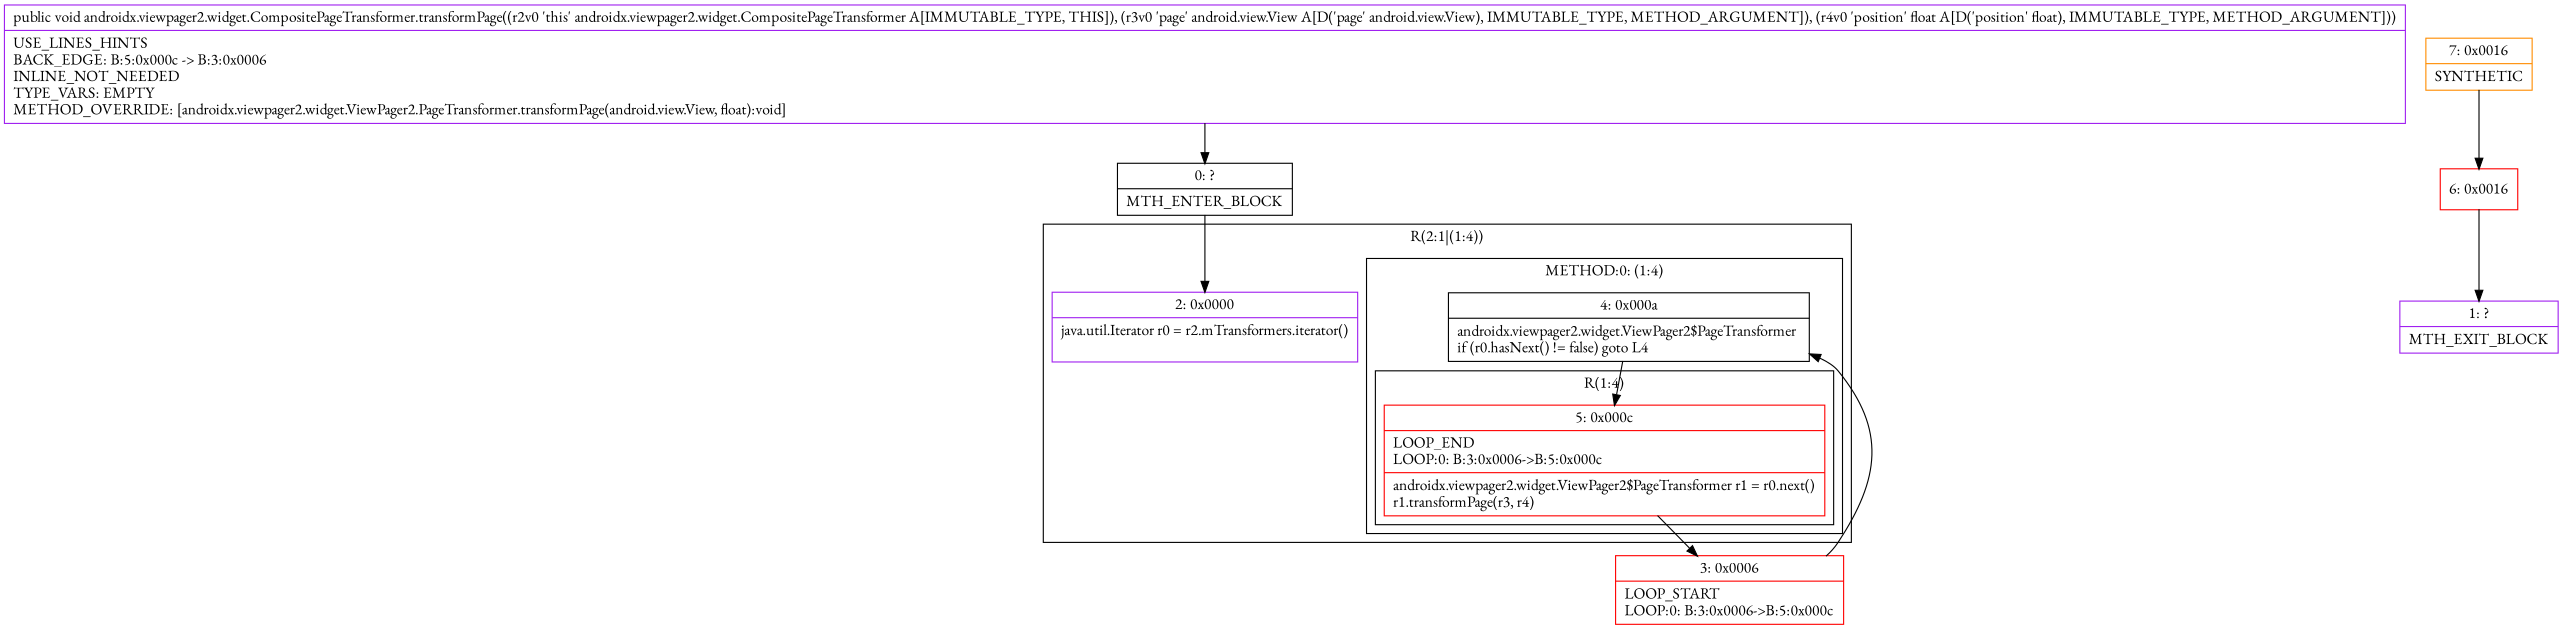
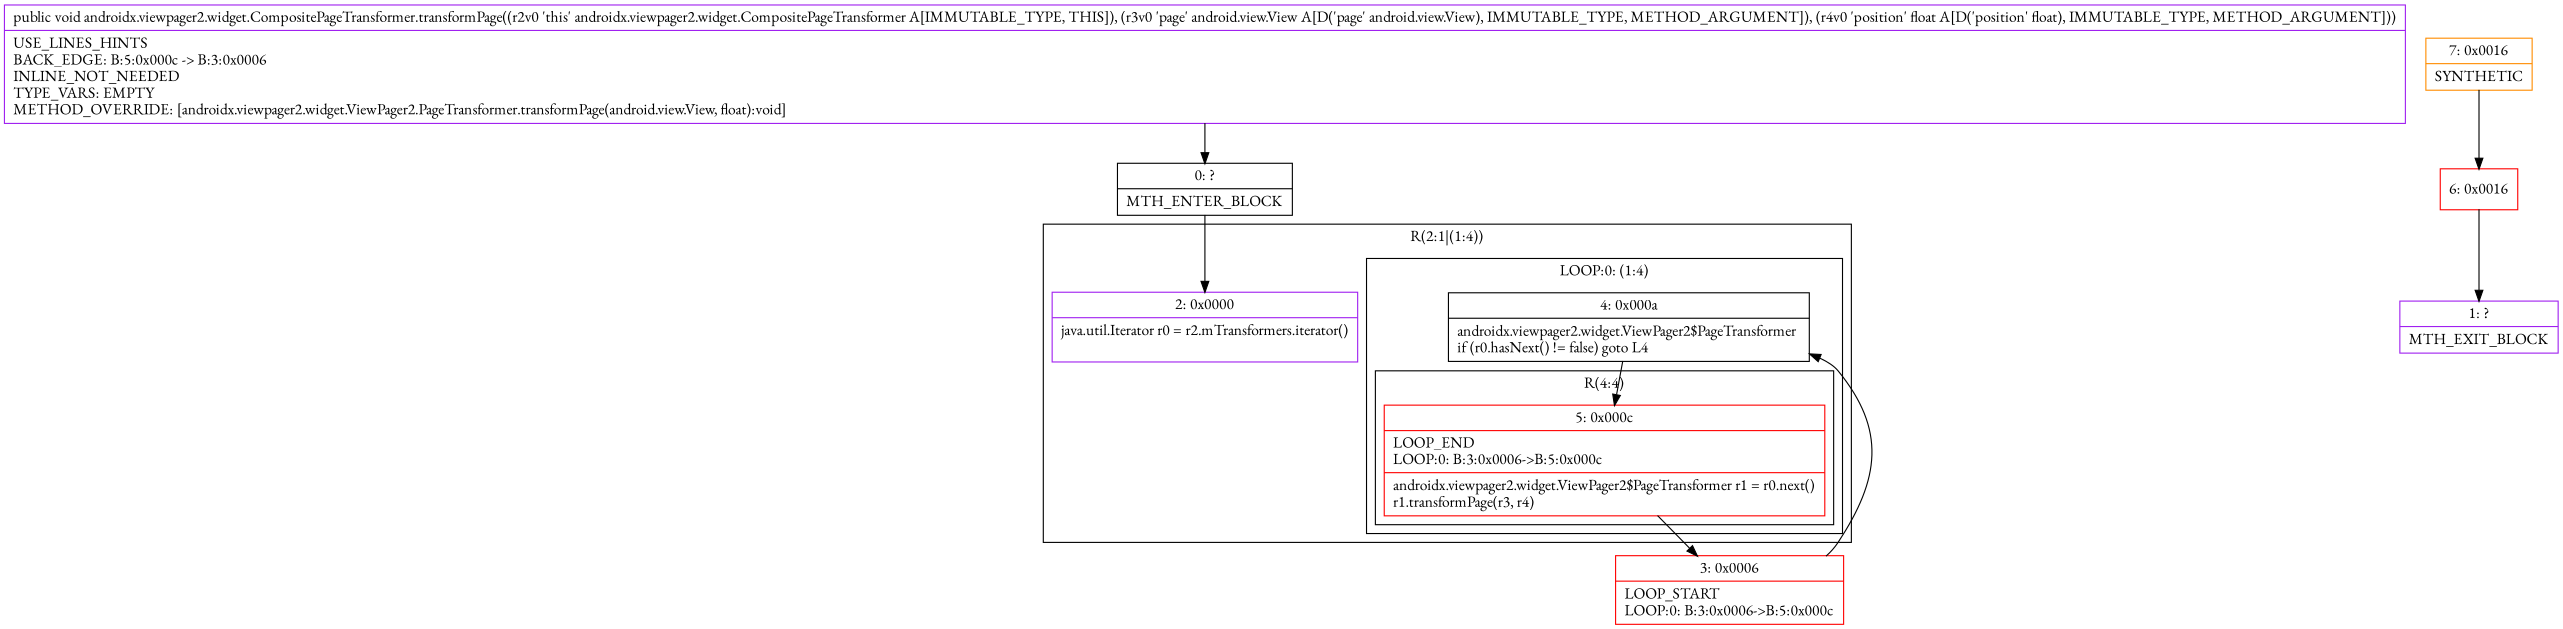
cluster "METHOD:0: (1:4)": label "METHOD:0: (1:4)" -> "LOOP:0: (1:4)"
cluster "R(1:4)": label "R(1:4)" -> "R(4:4)"
